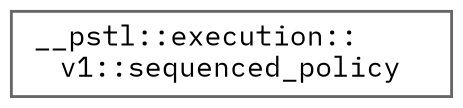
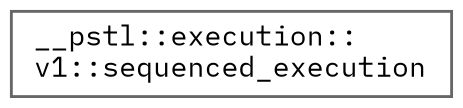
node "__pstl::execution:: v1::sequenced_policy": label "__pstl::execution:: v1::sequenced_policy" -> "__pstl::execution:: v1::sequenced_execution"
